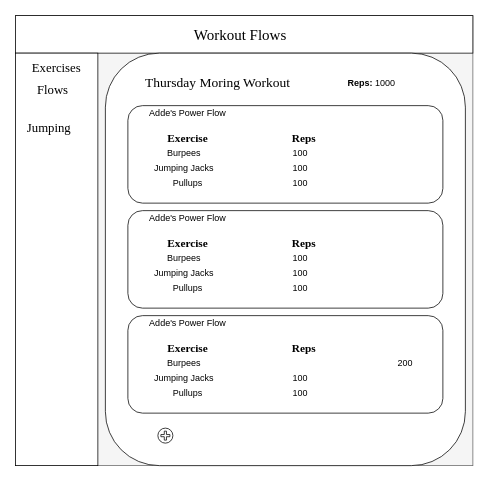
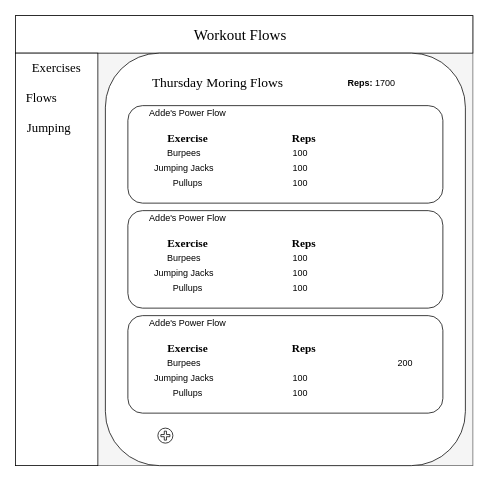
node "Thursday Moring Workout": label "Thursday Moring Workout" -> "Thursday Moring Flows"
node "Reps: 1000": label "Reps: 1000" -> "Reps: 1700"
node "Flows": moved (53, 90) -> (42, 98)
